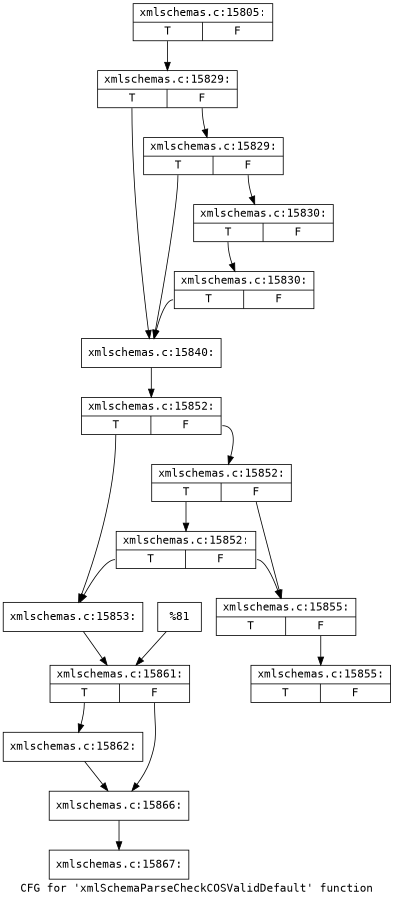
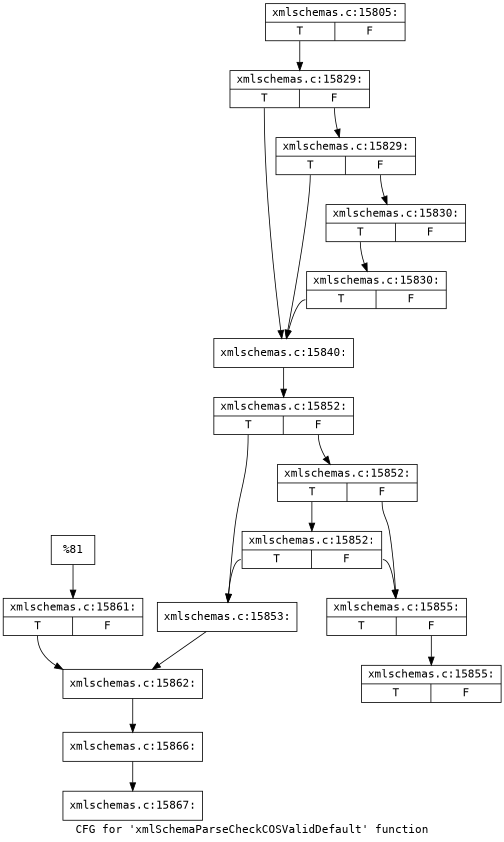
edge "xmlschemas.c:15853:" -> "xmlschemas.c:15861:": now "xmlschemas.c:15853:" -> "xmlschemas.c:15862:"
edge "xmlschemas.c:15861:" -> "xmlschemas.c:15866:": removed
